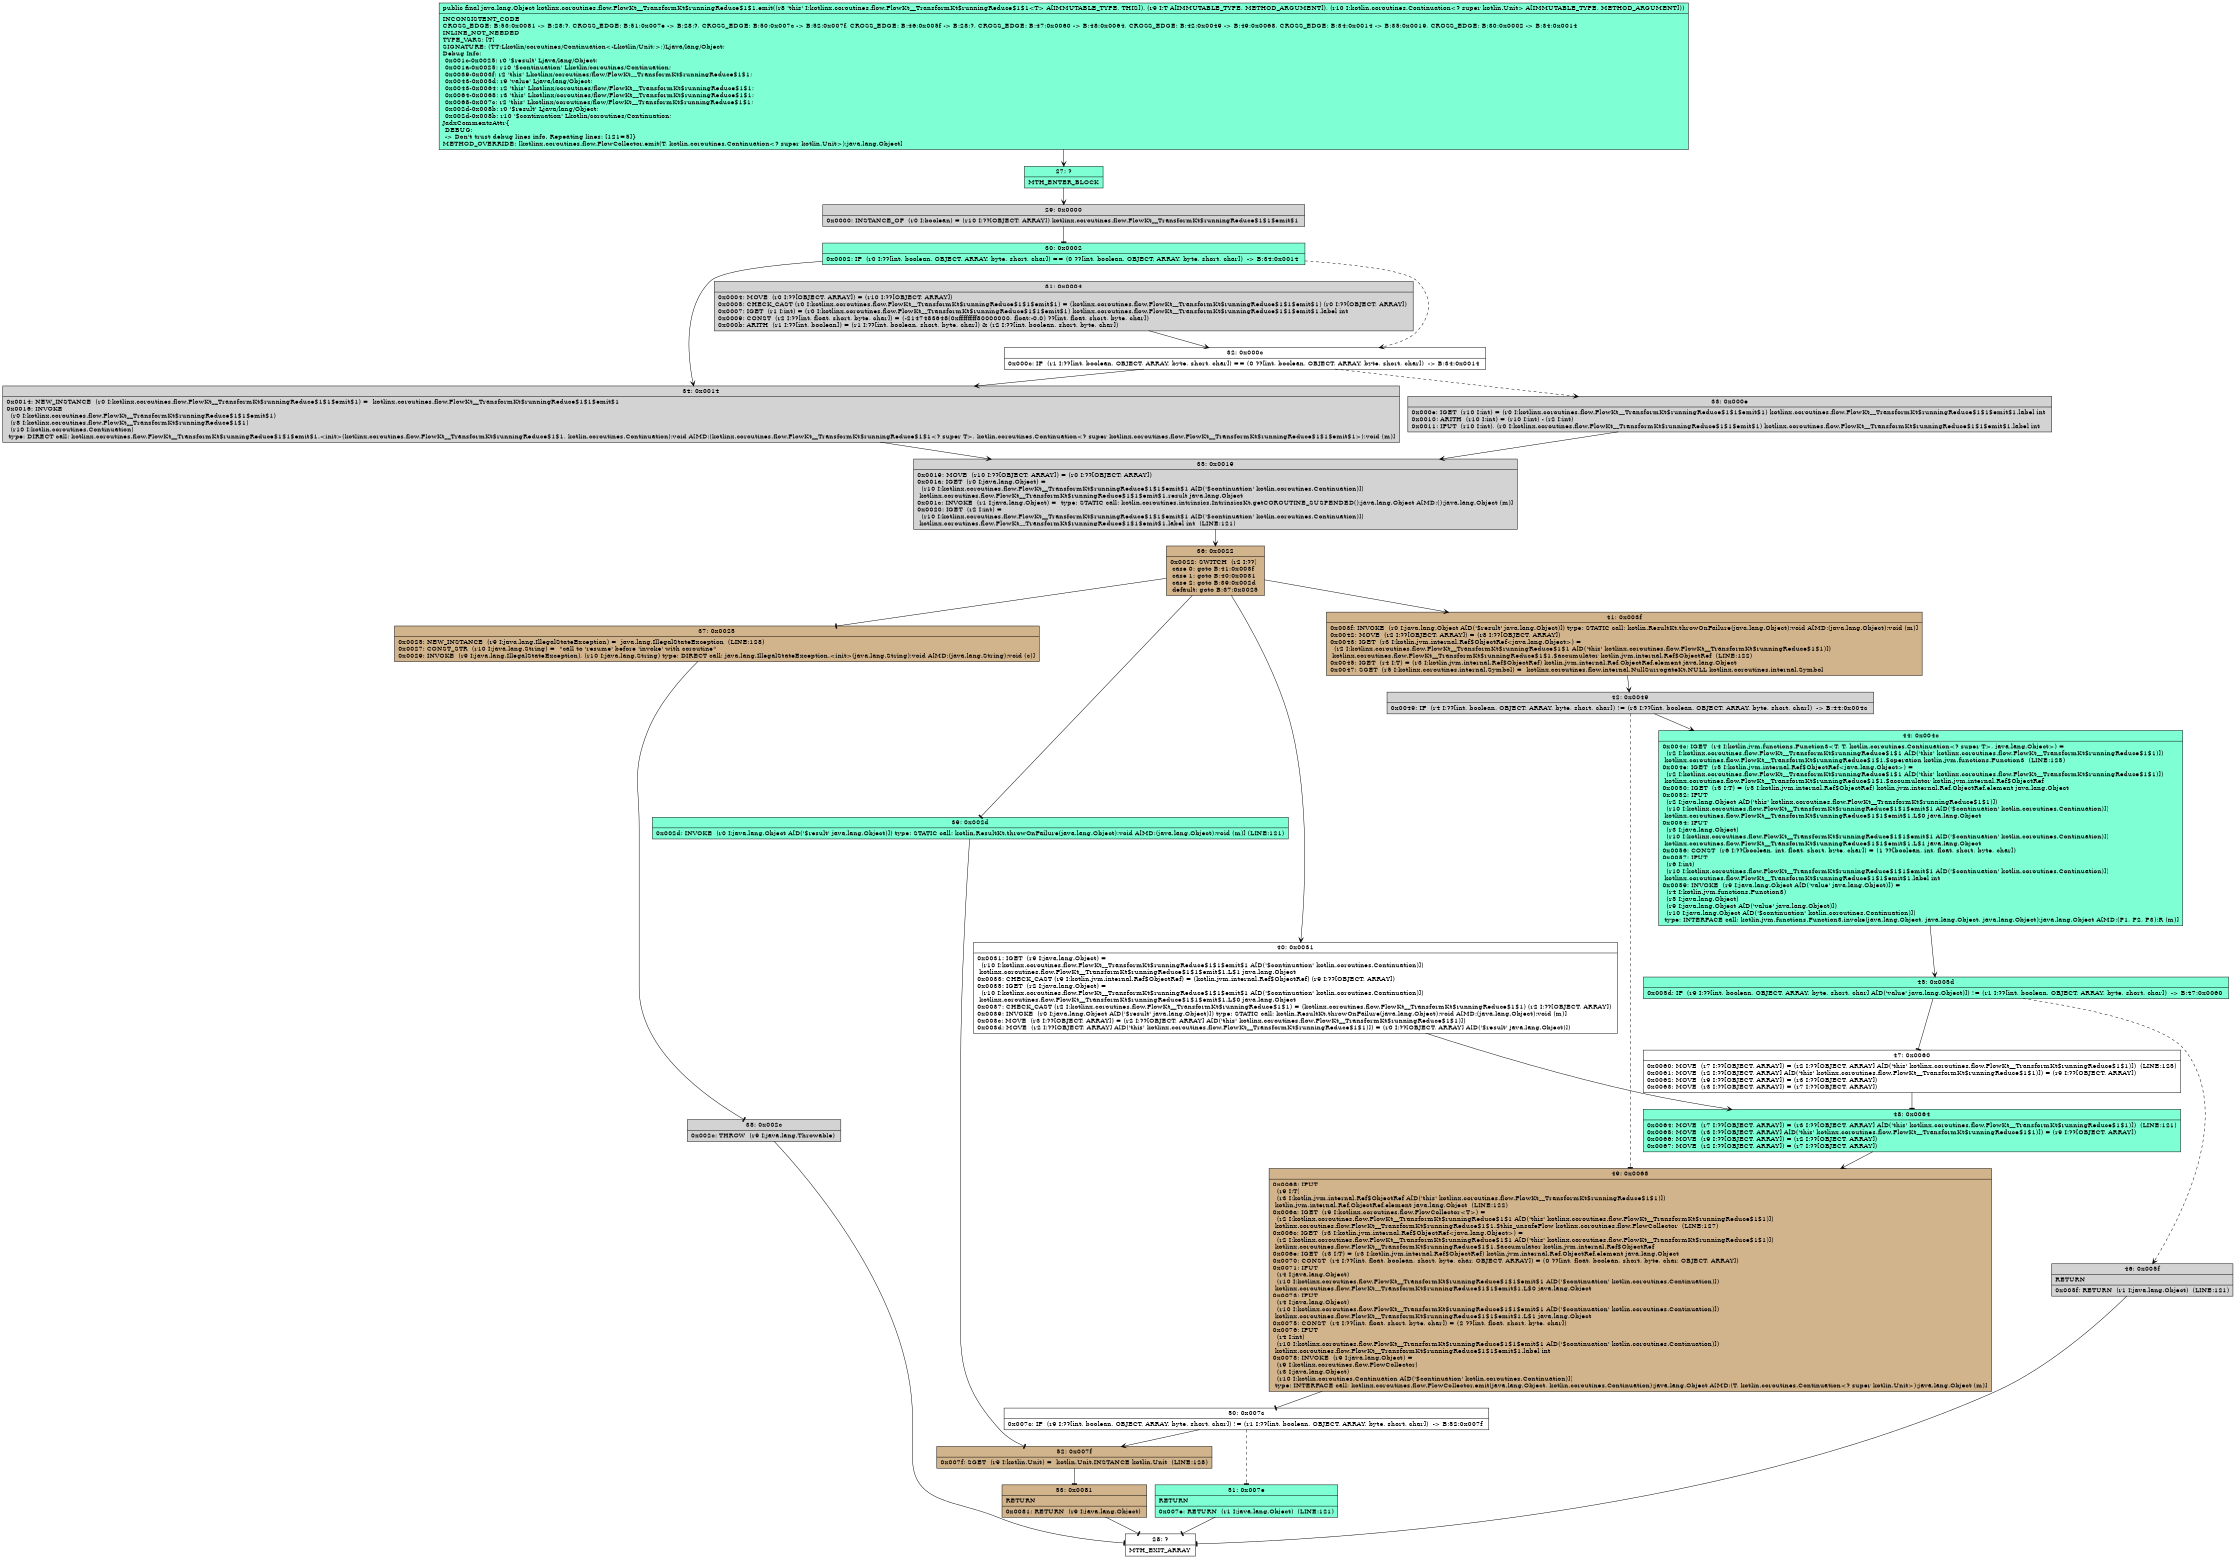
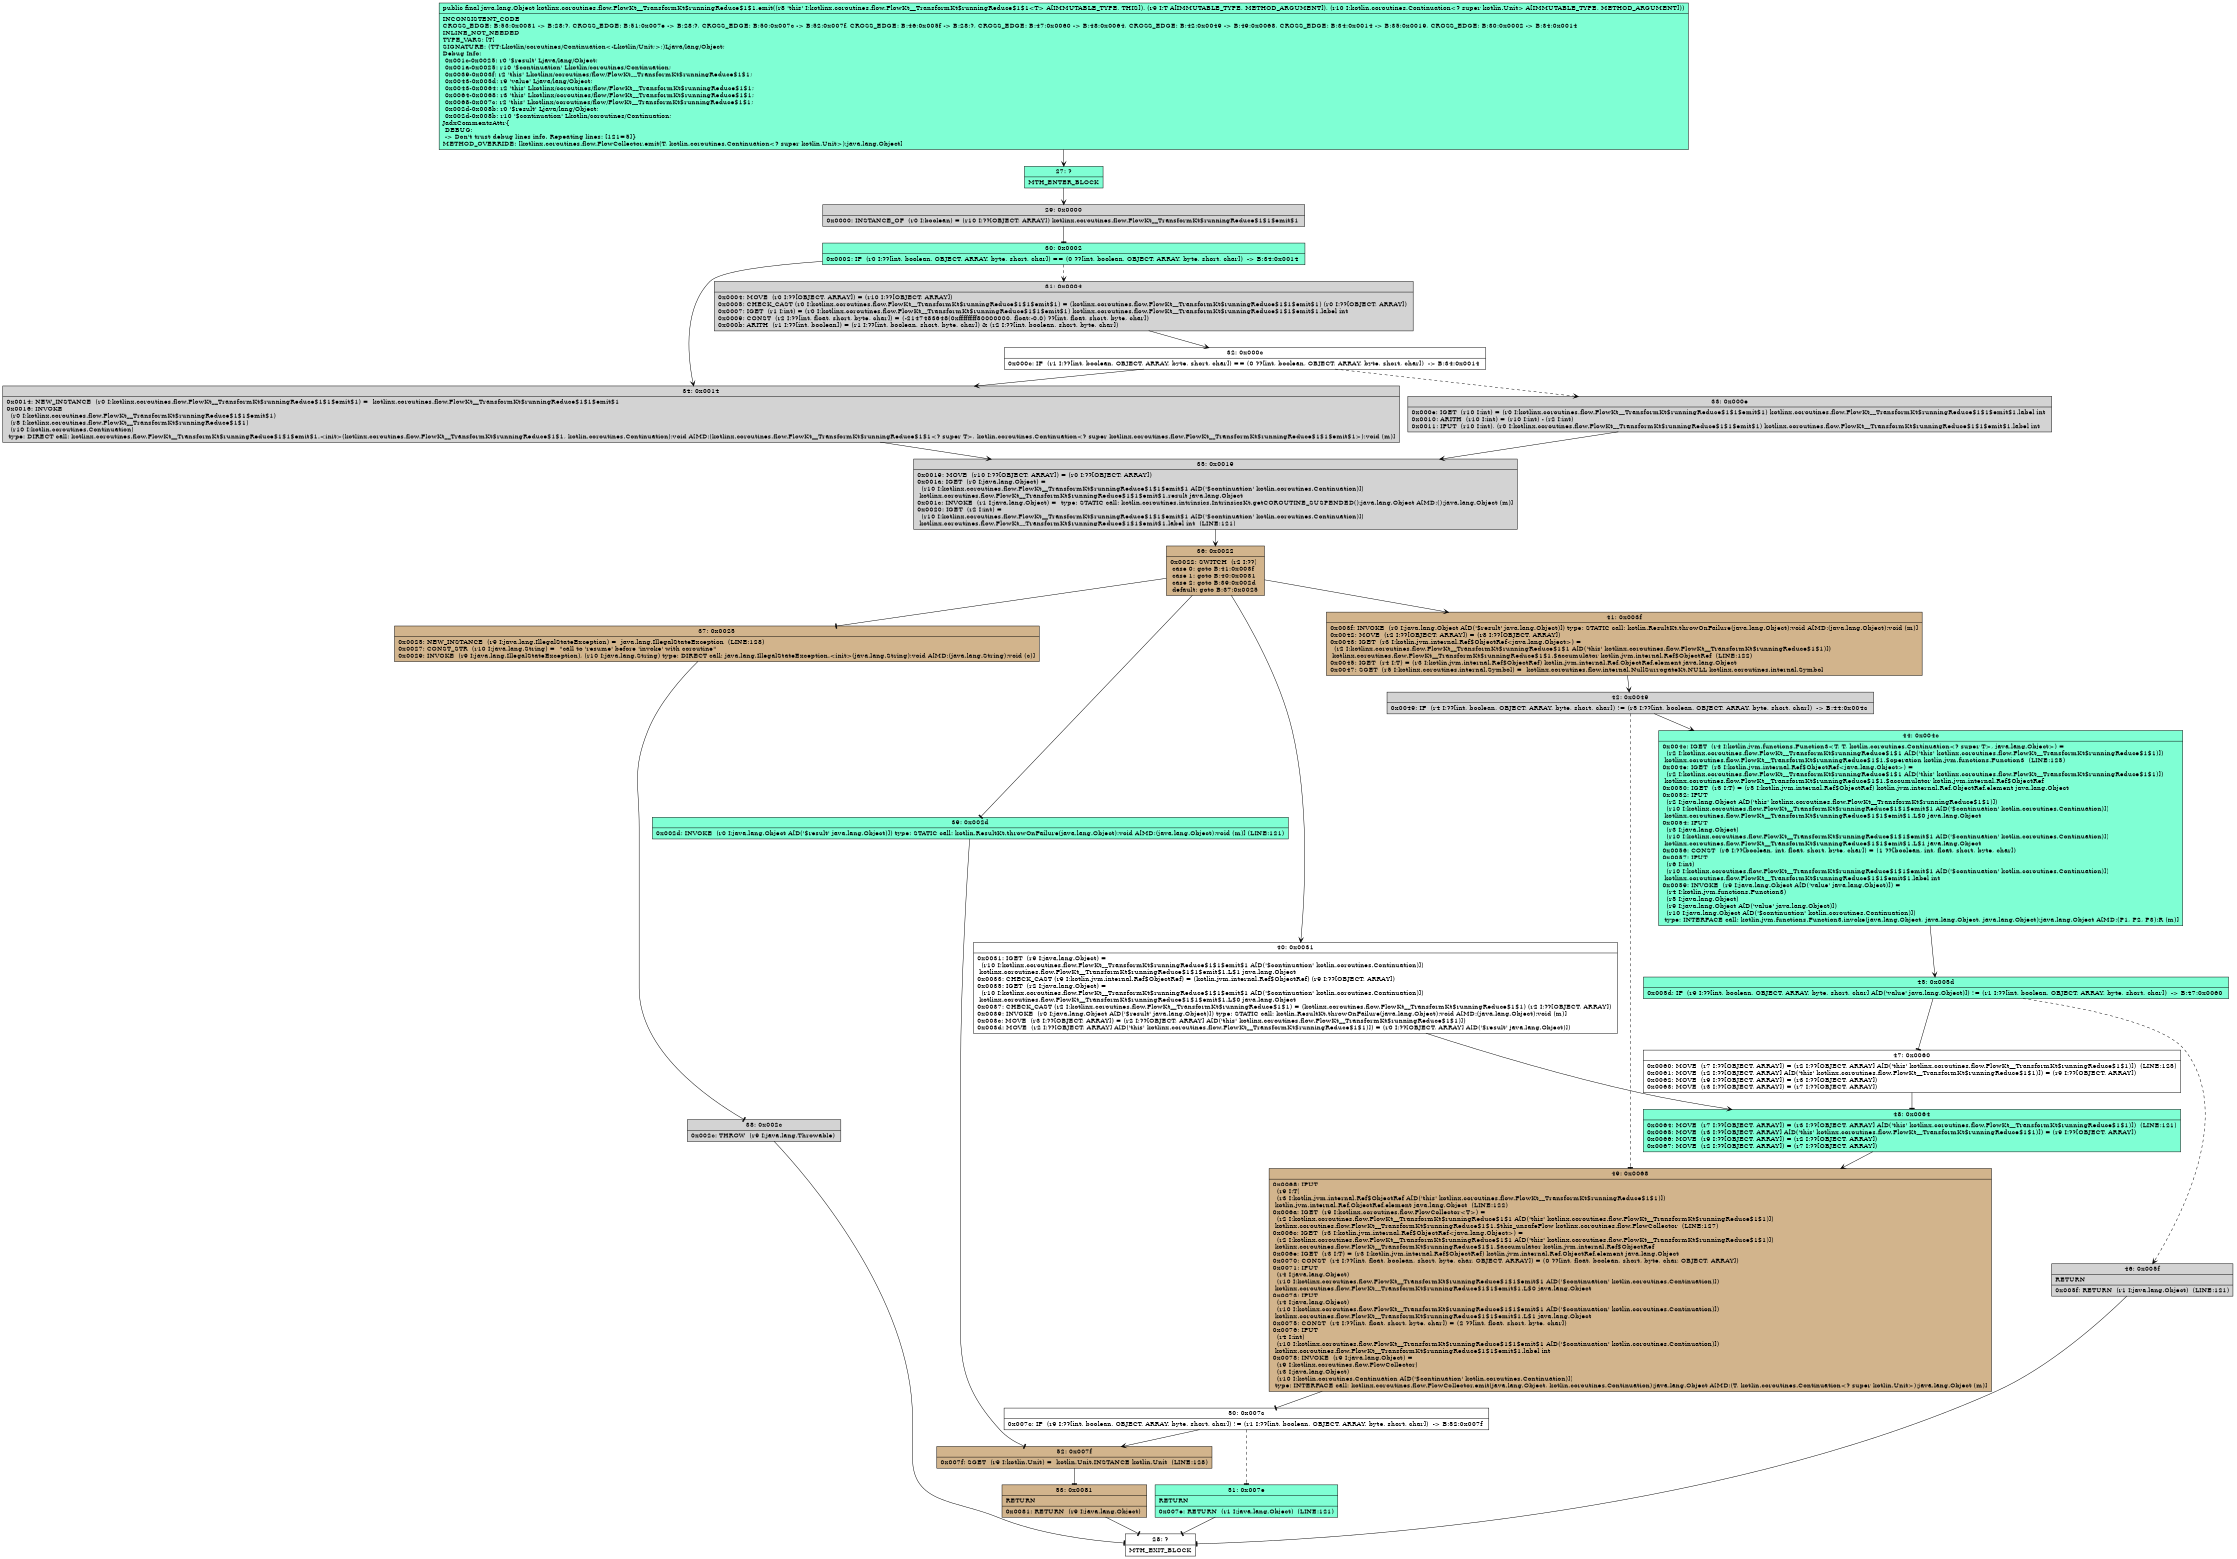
edge "30: 0x0002" -> "32: 0x000c": now "30: 0x0002" -> "31: 0x0004"
node "28: ?": text "MTH_EXIT_ARRAY" -> "MTH_EXIT_BLOCK"
